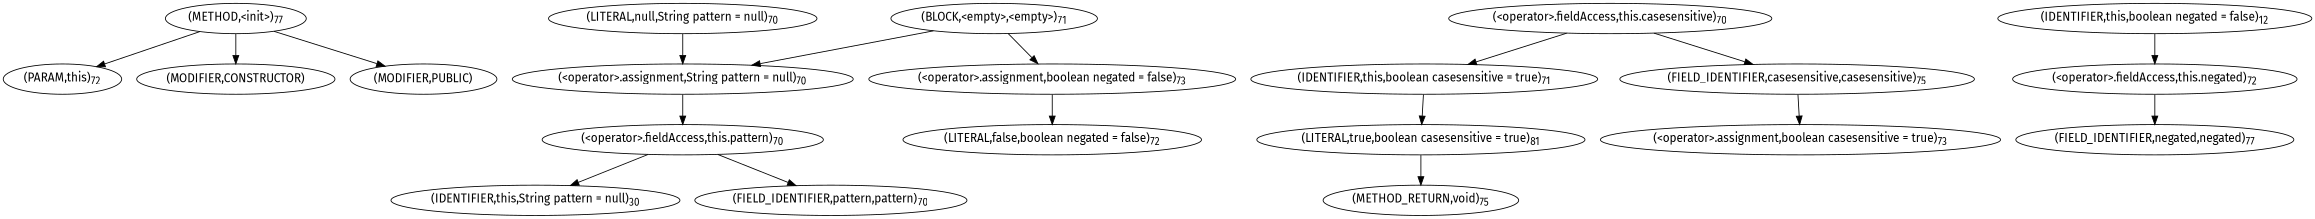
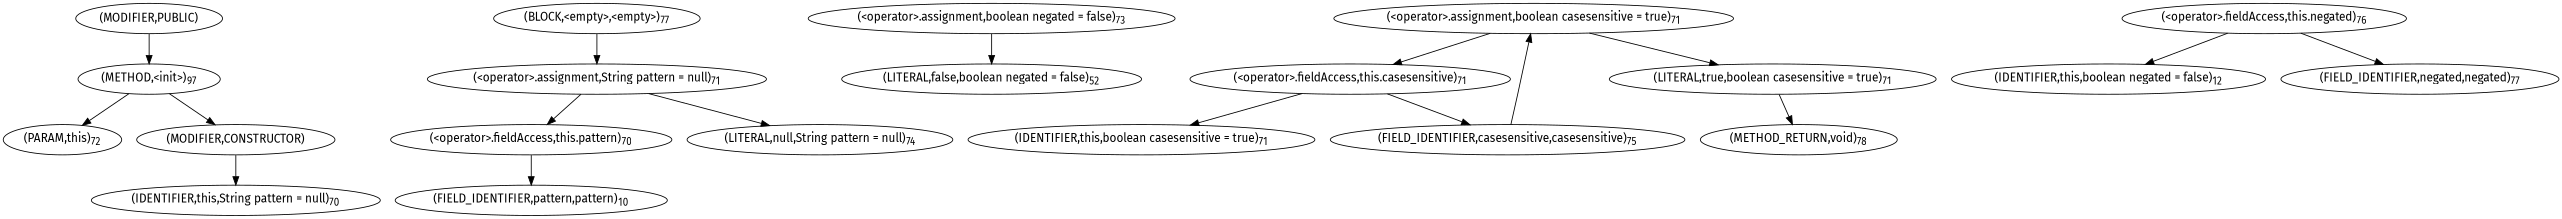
node "(METHOD,<init>)": text "77" -> "97"
node "(LITERAL,null,String pattern = null)": text "70" -> "74"
node "(BLOCK,<empty>,<empty>)": text "71" -> "77"
node "(<operator>.fieldAccess,this.casesensitive)": text "70" -> "71"
edge "(LITERAL,null,String pattern = null)" -> "(<operator>.assignment,String pattern = null)": reversed
edge "(IDENTIFIER,this,boolean negated = false)" -> "(<operator>.fieldAccess,this.negated)": reversed
edge "(BLOCK,<empty>,<empty>)" -> "(<operator>.assignment,boolean negated = false)": removed
edge "(METHOD,<init>)" -> "(MODIFIER,PUBLIC)": reversed
edge "(<operator>.assignment,boolean casesensitive = true)" -> "(<operator>.fieldAccess,this.casesensitive)": added
node "(<operator>.assignment,String pattern = null)": text "70" -> "71"
node "(<operator>.fieldAccess,this.negated)": text "72" -> "76"
edge "(IDENTIFIER,this,boolean casesensitive = true)" -> "(LITERAL,true,boolean casesensitive = true)": now "(<operator>.assignment,boolean casesensitive = true)" -> "(LITERAL,true,boolean casesensitive = true)"
node "(LITERAL,false,boolean negated = false)": text "72" -> "52"
node "(LITERAL,true,boolean casesensitive = true)": text "81" -> "71"
node "(<operator>.assignment,boolean casesensitive = true)": text "73" -> "71"
edge "(<operator>.fieldAccess,this.pattern)" -> "(IDENTIFIER,this,String pattern = null)": now "(MODIFIER,CONSTRUCTOR)" -> "(IDENTIFIER,this,String pattern = null)"
node "(IDENTIFIER,this,String pattern = null)": text "30" -> "70"
node "(FIELD_IDENTIFIER,pattern,pattern)": text "70" -> "10"
node "(METHOD_RETURN,void)": text "75" -> "78"
